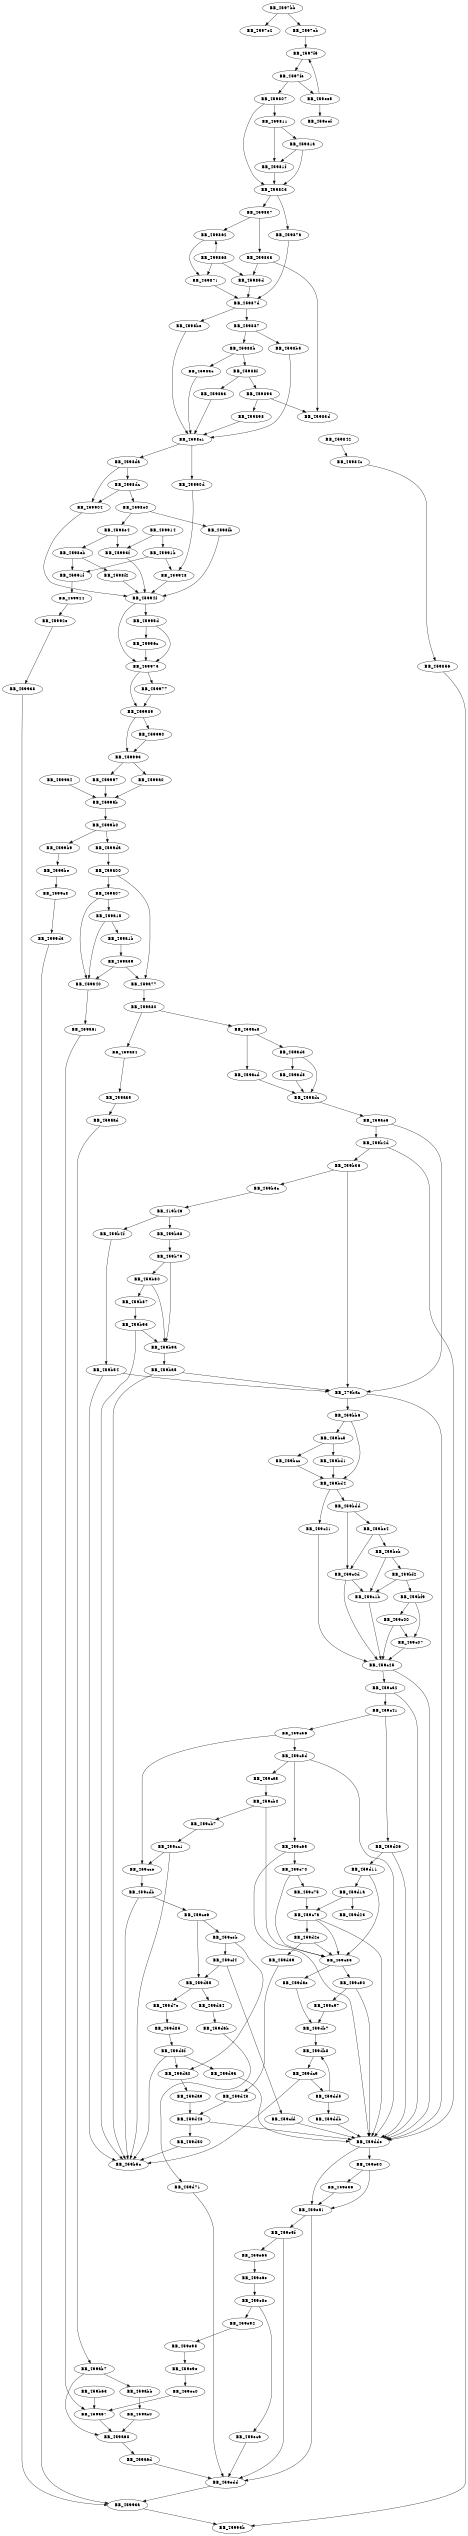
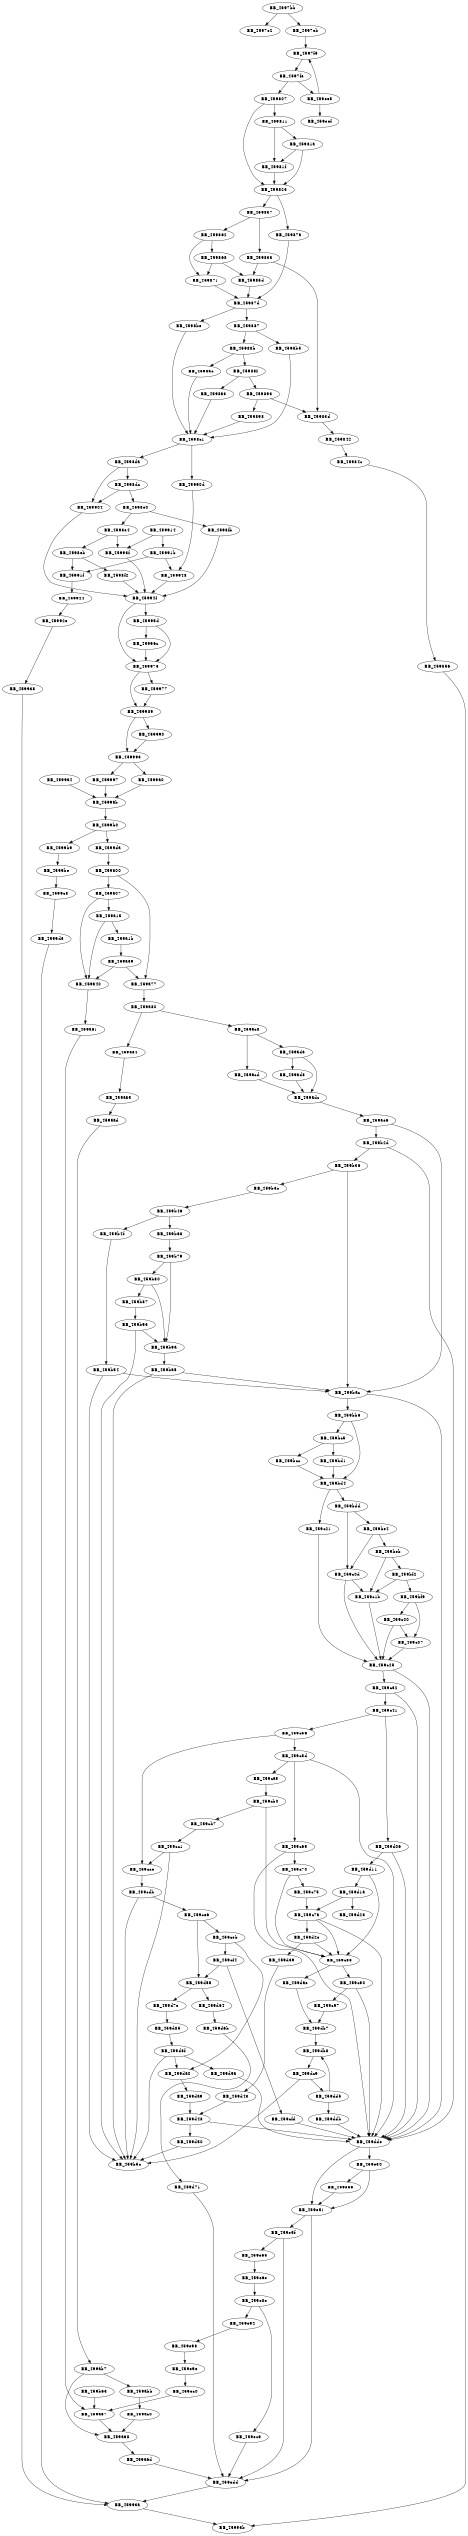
edge "BB_459868" -> "BB_459862": reversed
edge "BB_45983d" -> "BB_459842": added
node "BB_419b46": label "BB_419b46" -> "BB_459b46"
node "BB_479bac": label "BB_479bac" -> "BB_459bac"
